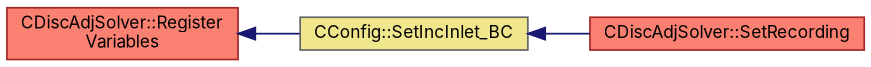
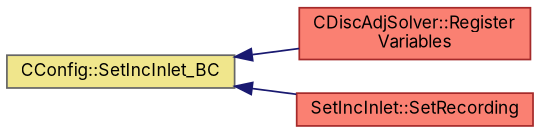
edge "CConfig::SetIncInlet_BC" -> "CDiscAdjSolver::Register Variables": reversed
node "CDiscAdjSolver::SetRecording": label "CDiscAdjSolver::SetRecording" -> "SetIncInlet::SetRecording"
